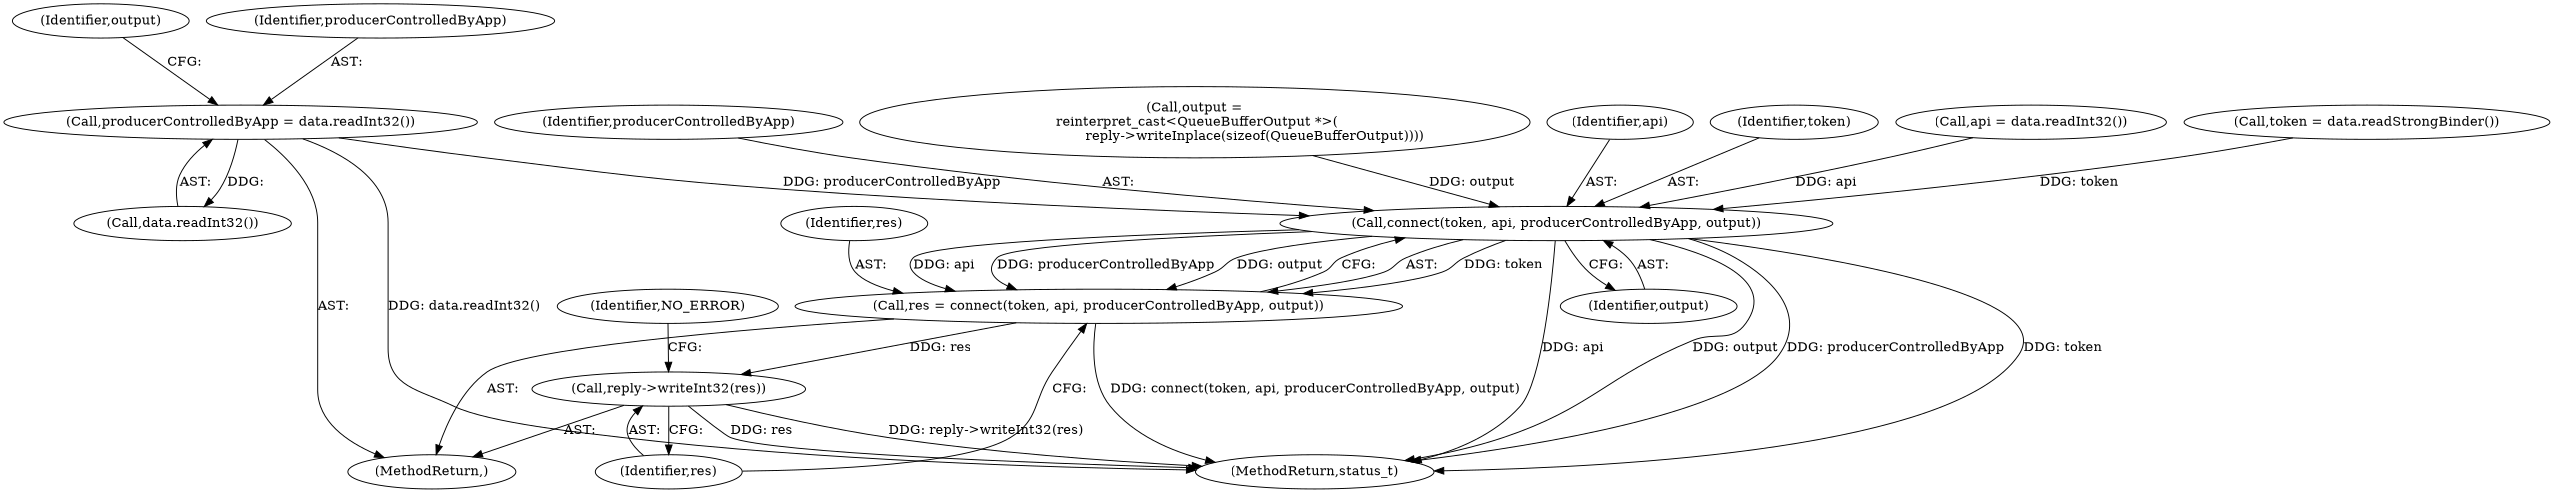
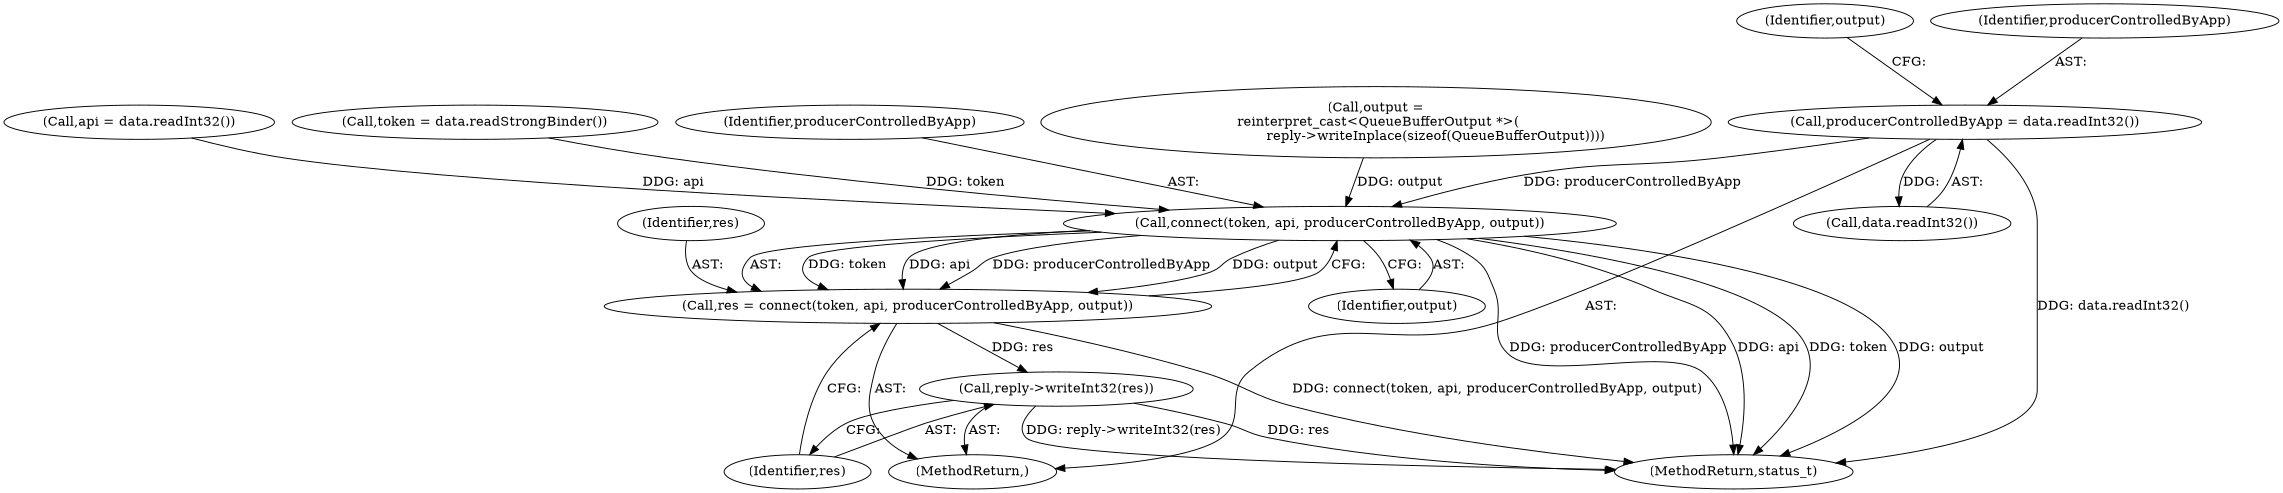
node "(Identifier,api)": removed
node "(Identifier,token)": removed
node "(Identifier,NO_ERROR)": removed
